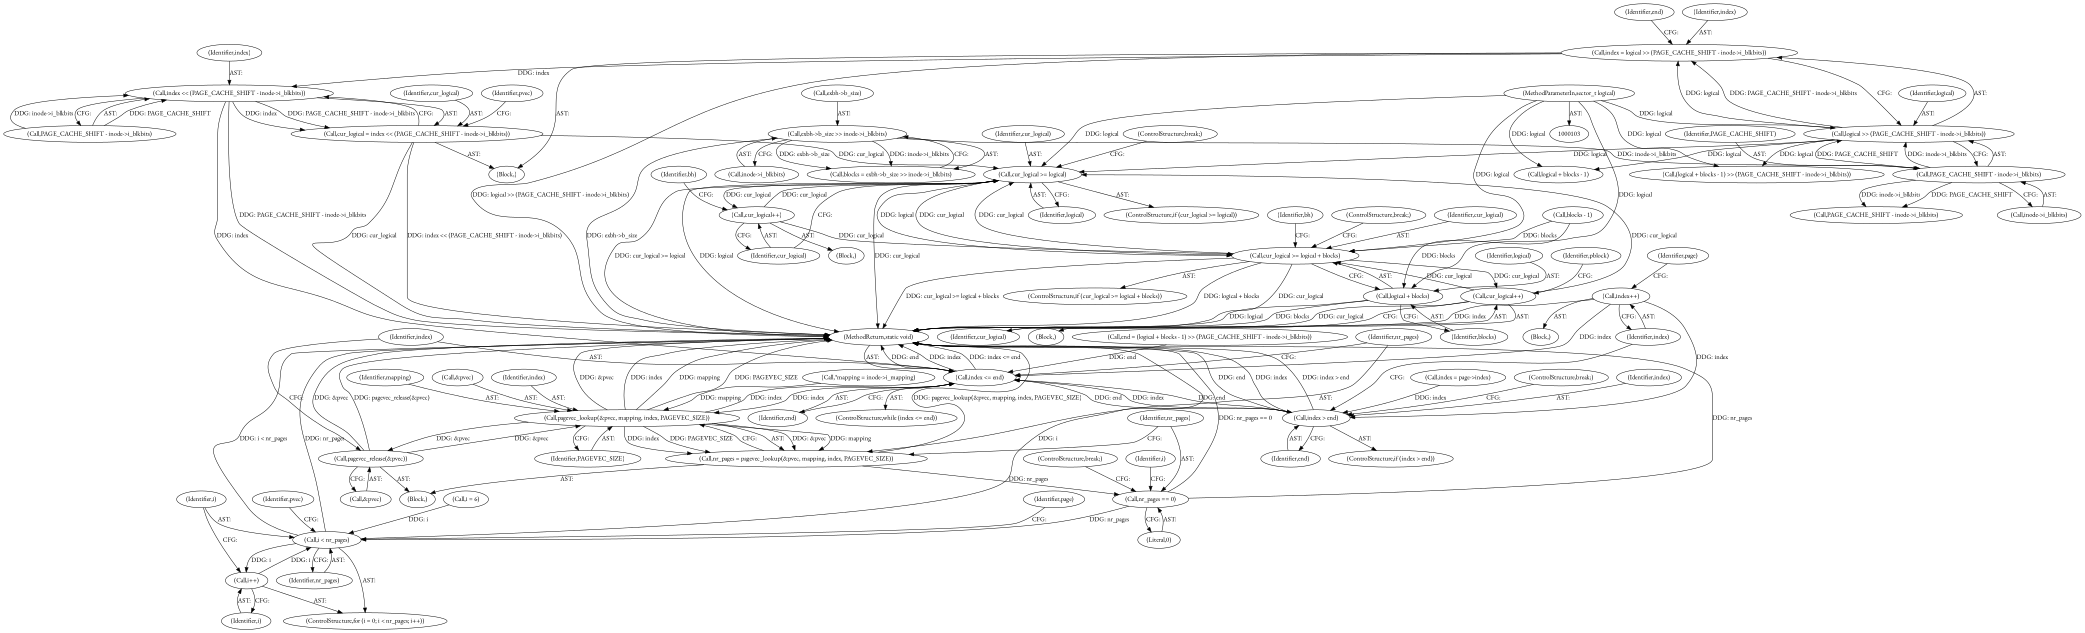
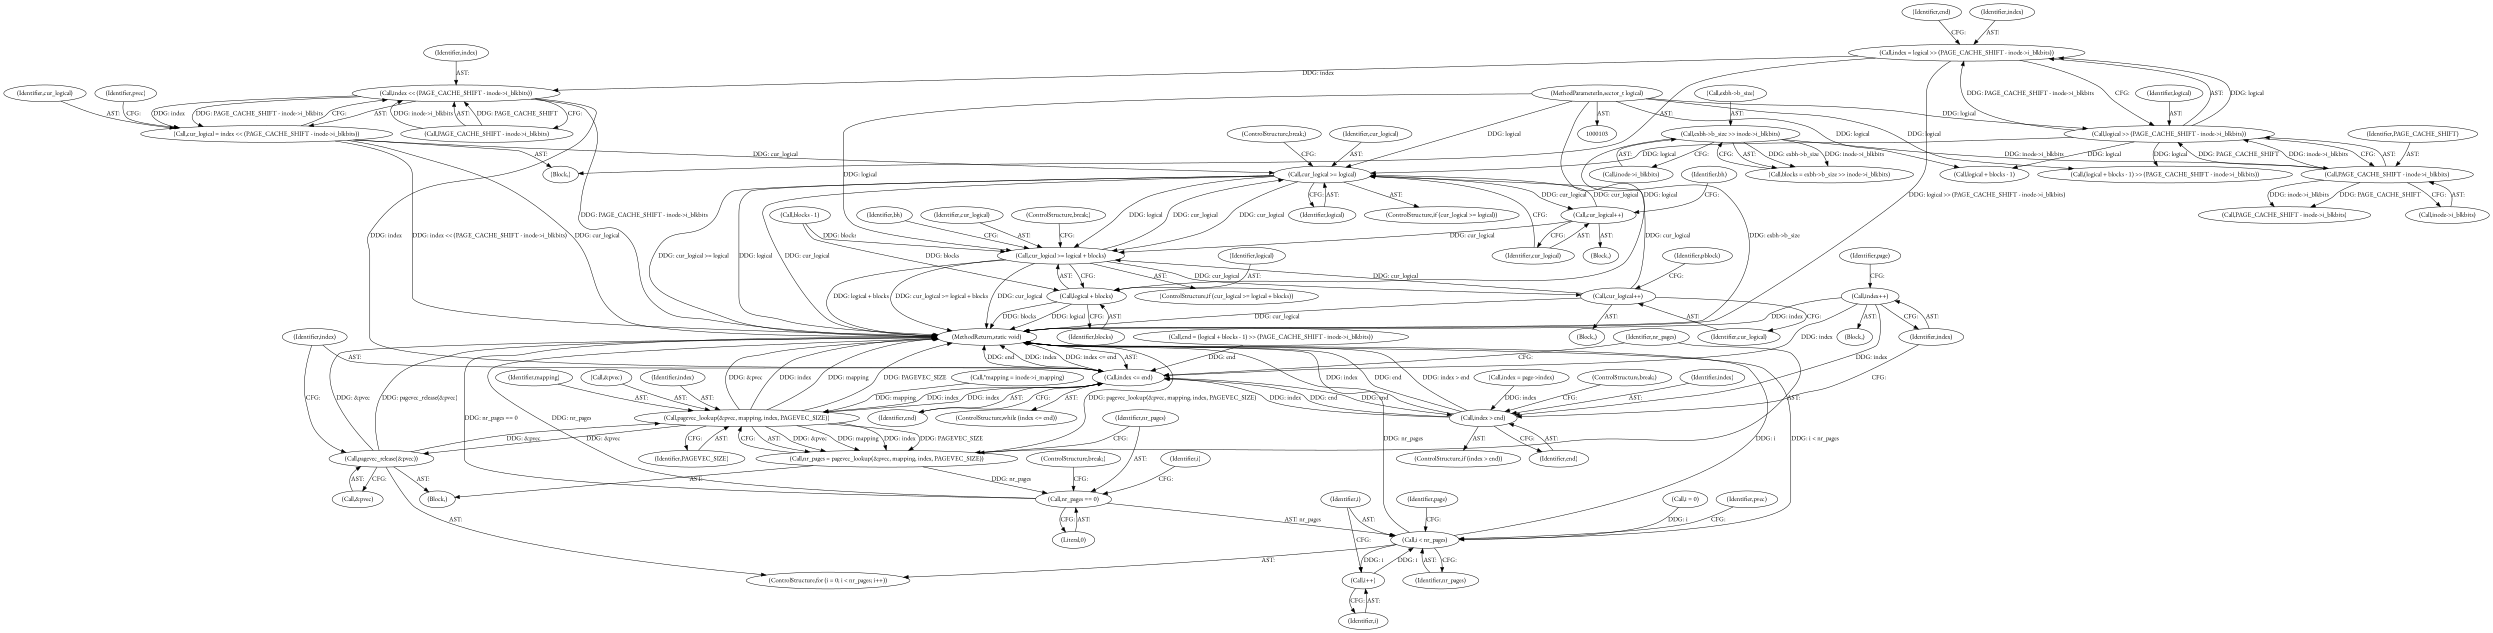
node "(Call,i = 6)": label "(Call,i = 6)" -> "(Call,i = 0)"
edge "(Call,nr_pages == 0)" -> "(Call,i < nr_pages)": label "DDG: nr_pages" -> "AST: nr_pages"
edge "(Call,i++)" -> "(ControlStructure,for (i = 0; i < nr_pages; i++))": now "(Call,pagevec_release(&pvec))" -> "(ControlStructure,for (i = 0; i < nr_pages; i++))"
